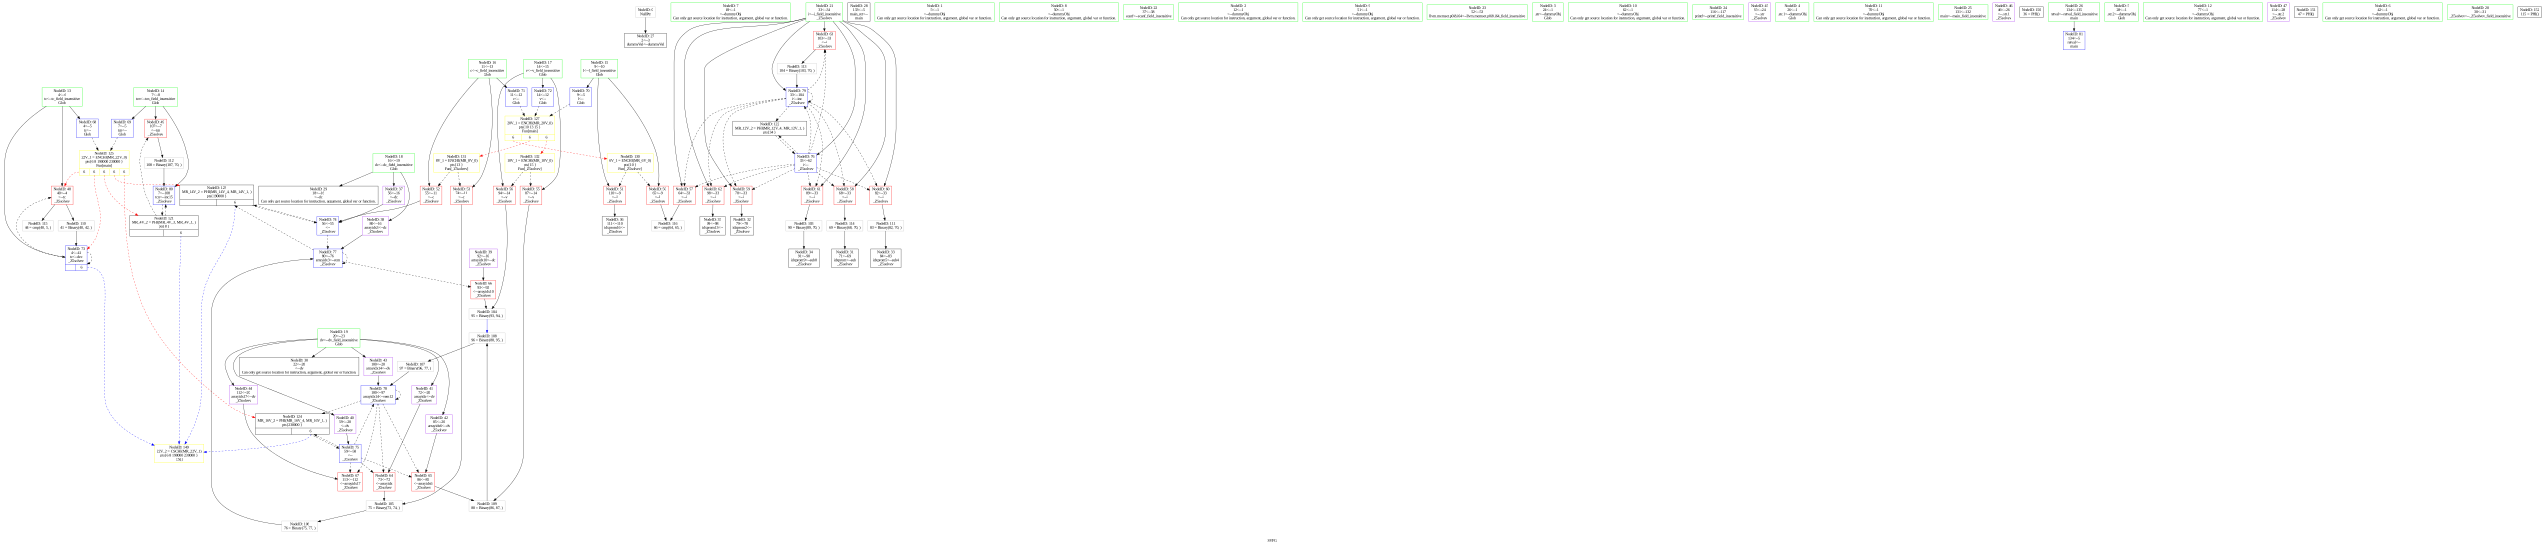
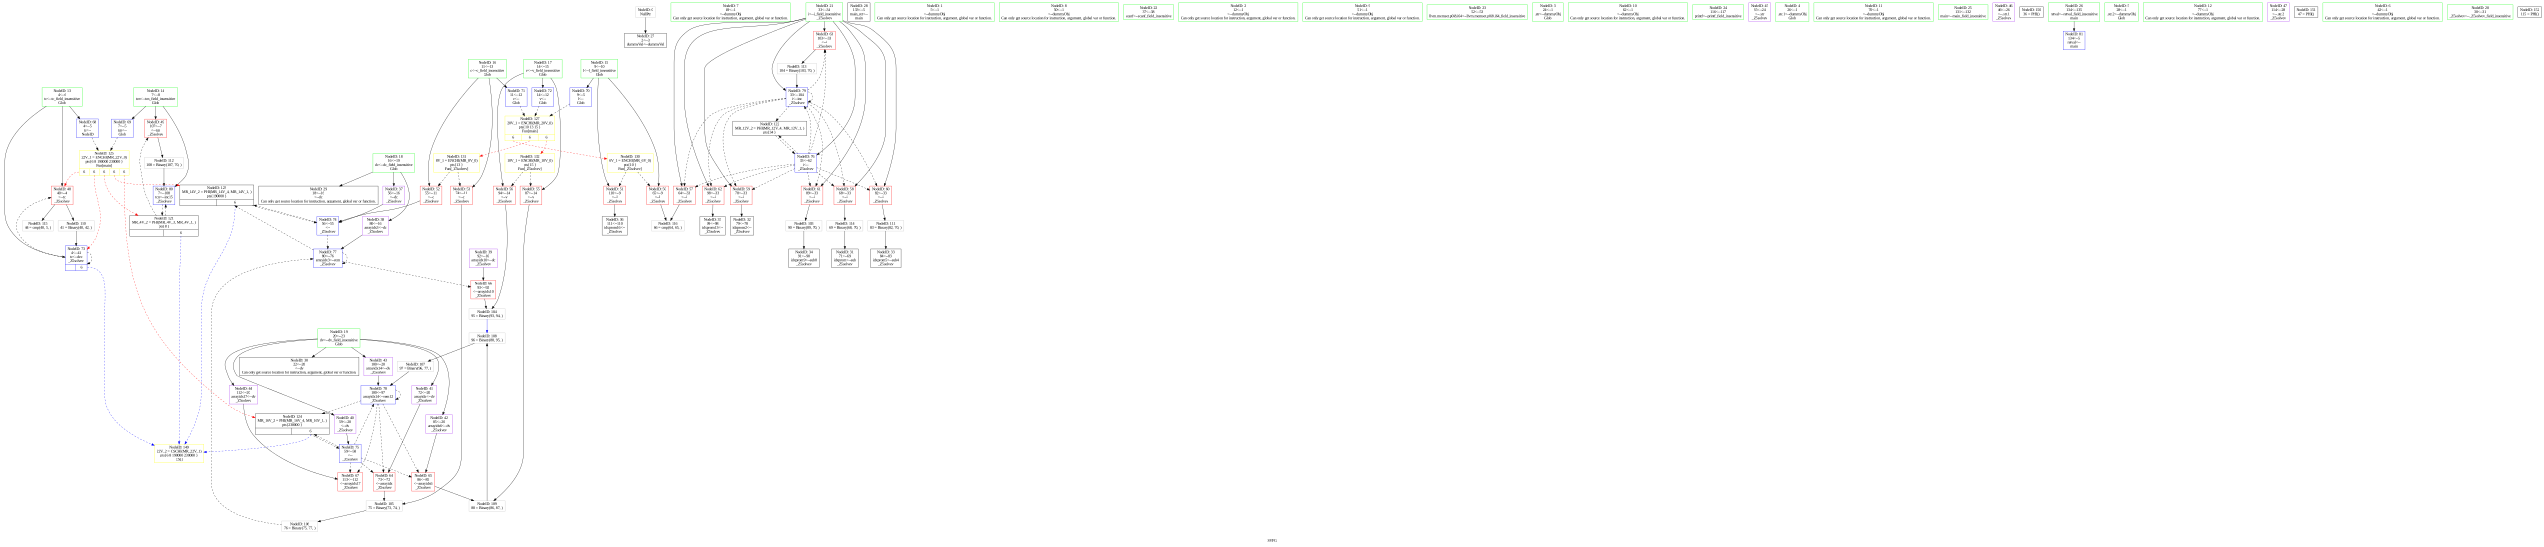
node "NodeID: 68": text "Glob" -> "NodeID"
edge "NodeID: 106" -> "NodeID: 77": style solid -> dashed
